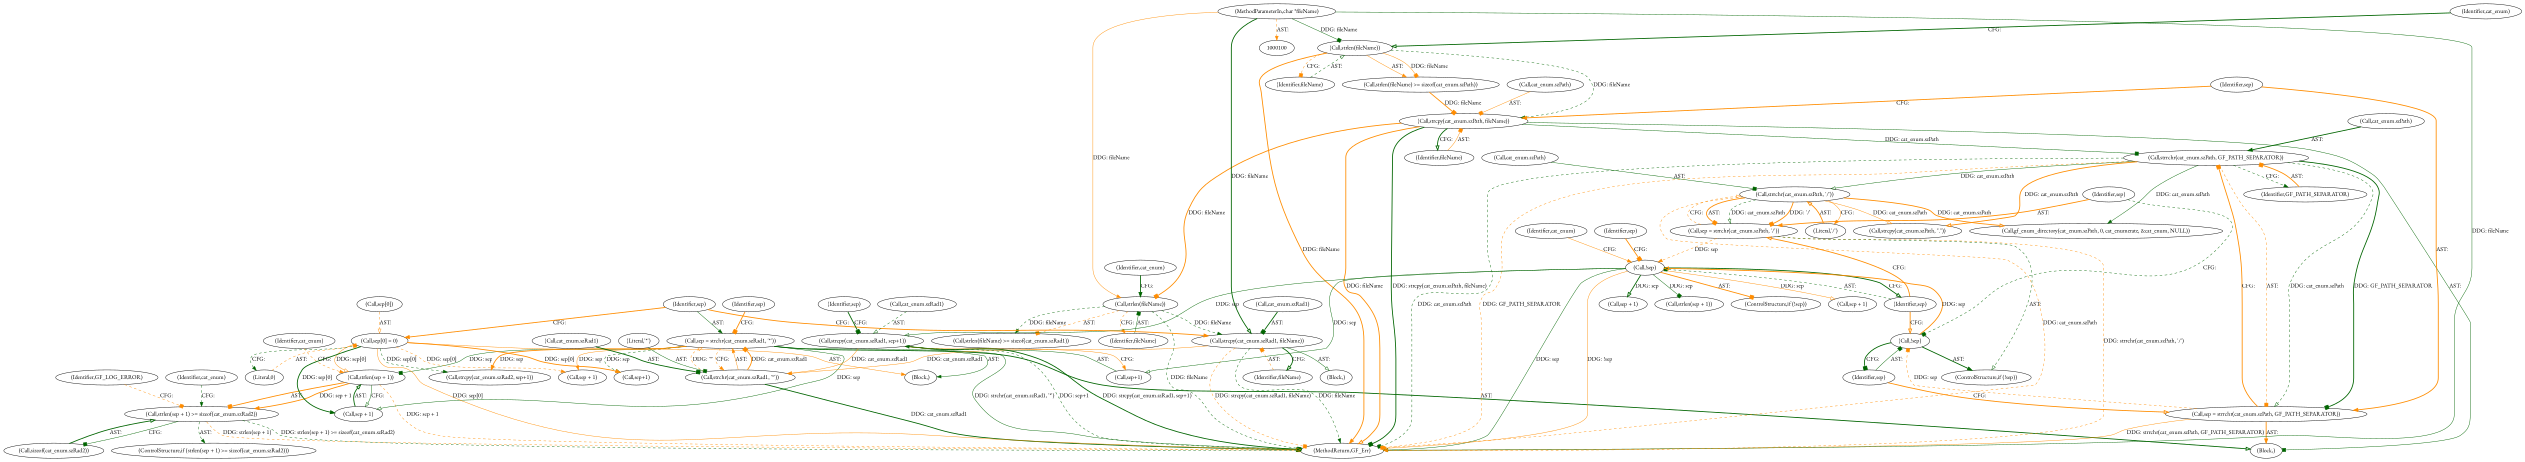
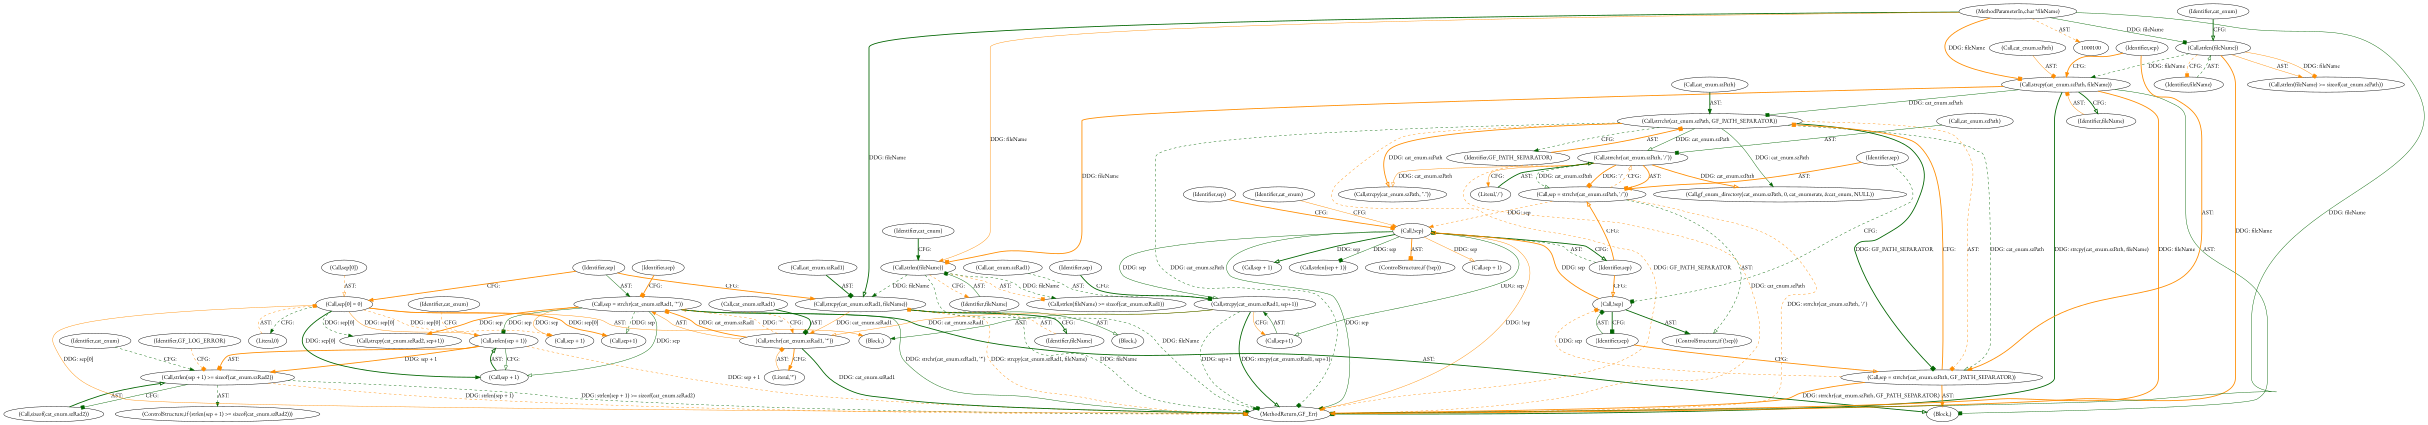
edge "(Call,strlen(fileName) >= sizeof(cat_enum.szPath))" -> "(Call,strcpy(cat_enum.szPath, fileName))": now "(MethodParameterIn,char *fileName)" -> "(Call,strcpy(cat_enum.szPath, fileName))"
edge "(Literal,'/')" -> "(Call,strrchr(cat_enum.szPath, '/'))": color darkorange -> darkgreen
edge "(Call,strchr(cat_enum.szRad1, '*'))" -> "(Literal,'*')": added, label "CFG:"
edge "(Literal,'*')" -> "(Call,strchr(cat_enum.szRad1, '*'))": color darkgreen -> darkorange
edge "(Call,sep = strrchr(cat_enum.szPath, GF_PATH_SEPARATOR))" -> "(MethodReturn,GF_Err)": style solid -> bold
